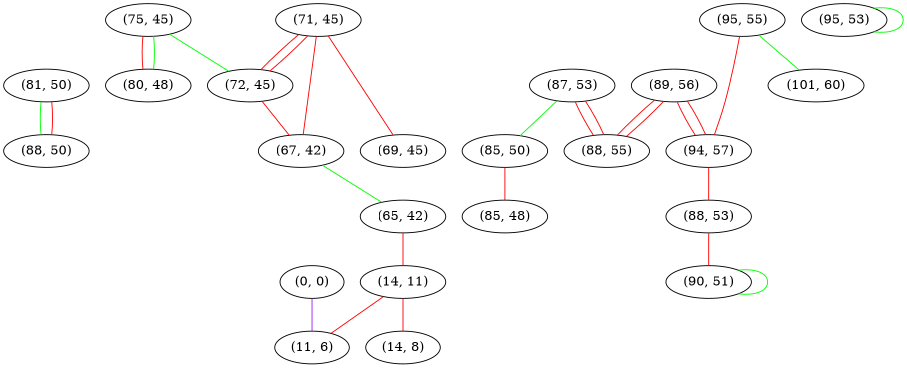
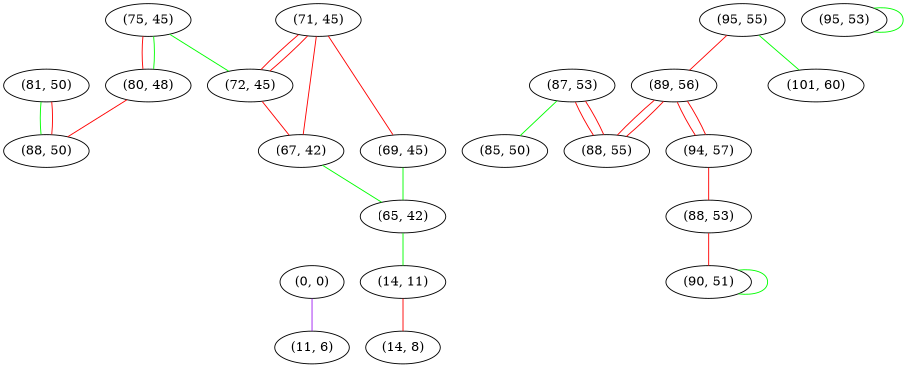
edge "(95, 55)" -- "(94, 57)": now "(95, 55)" -- "(89, 56)"
edge "(80, 48)" -- "(88, 50)": added
edge "(69, 45)" -- "(65, 42)": added
node "(85, 48)": removed
edge "(65, 42)" -- "(14, 11)": color red -> green
edge "(14, 11)" -- "(11, 6)": removed
